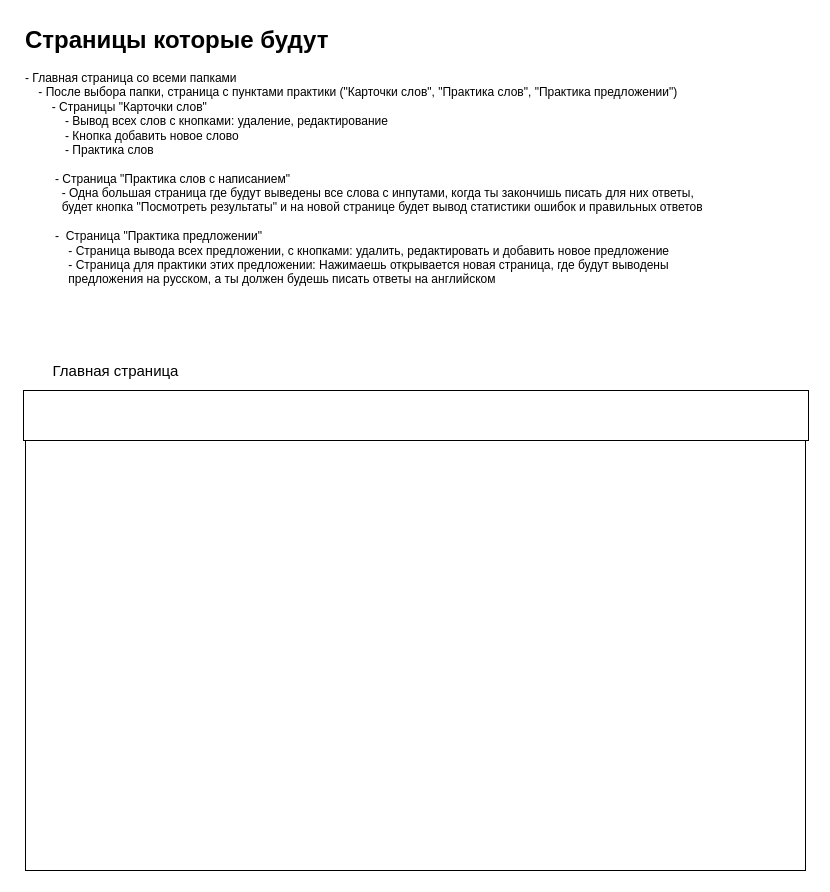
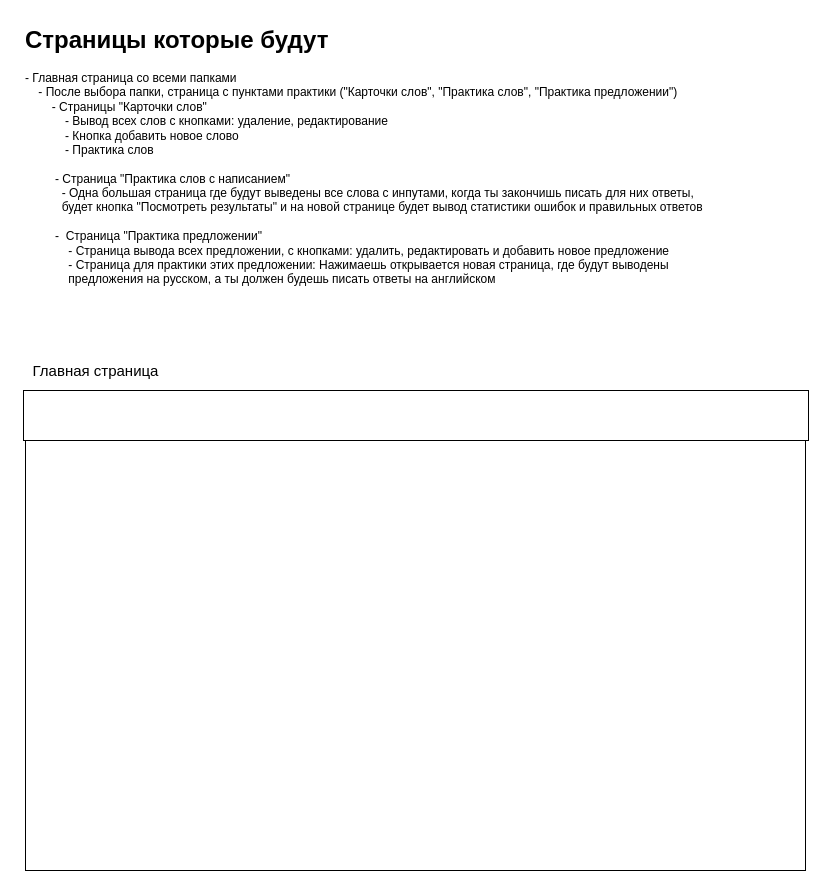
node "Главная страница": moved (116, 371) -> (96, 371)
